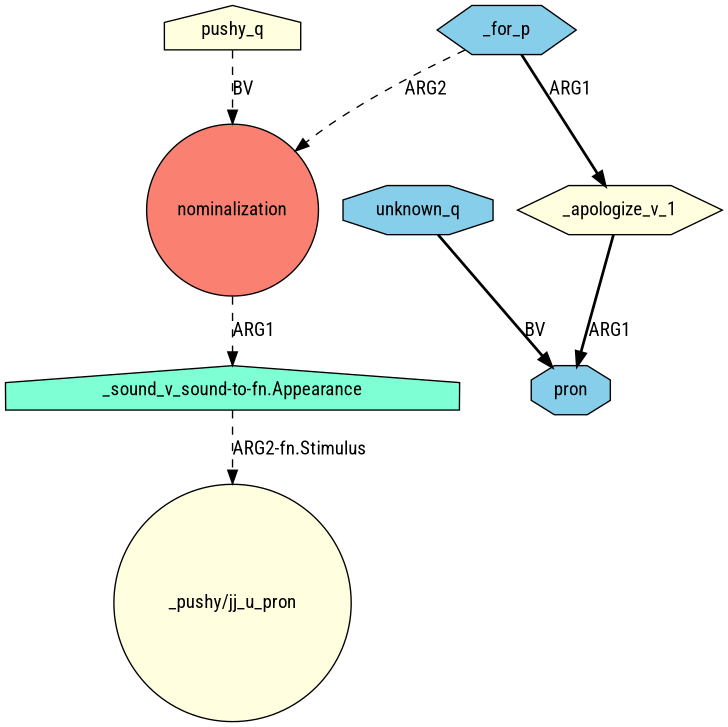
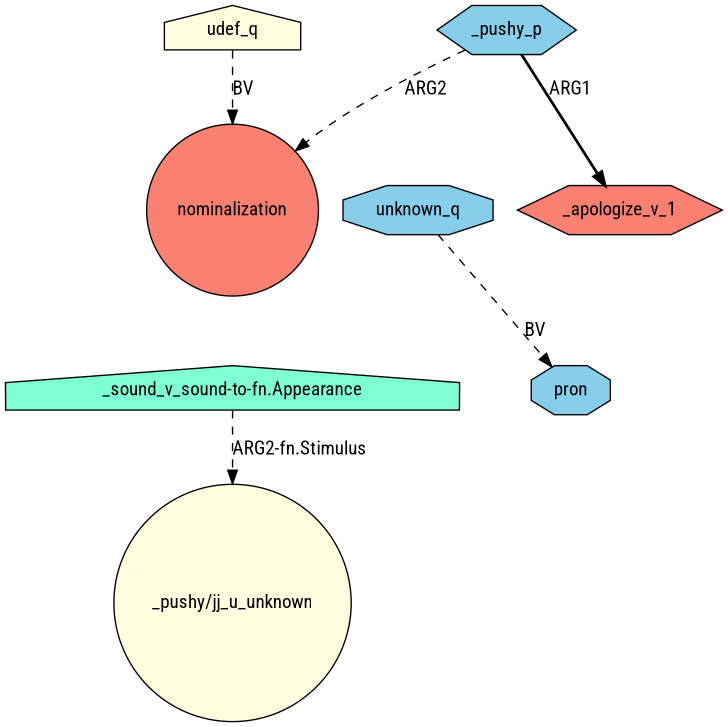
node "pushy_q": label "pushy_q" -> "udef_q"
node "_for_p": label "_for_p" -> "_pushy_p"
node "_apologize_v_1": fillcolor lightyellow -> salmon
edge "_apologize_v_1" -> "pron": removed, label "ARG1"
edge "unknown_q" -> "pron": style bold -> dashed
edge "nominalization" -> "_sound_v_sound-to-fn.Appearance": removed, label "ARG1"
node "_pushy/jj_u_pron": label "_pushy/jj_u_pron" -> "_pushy/jj_u_unknown"
